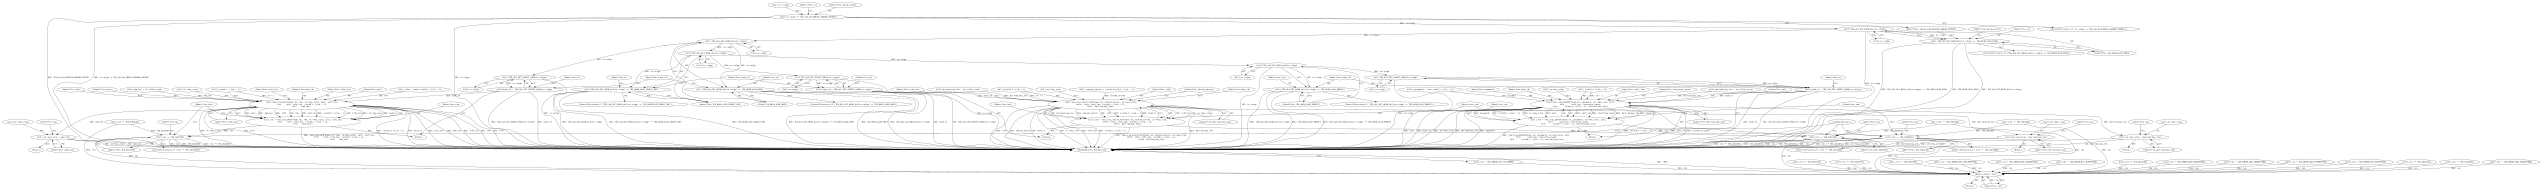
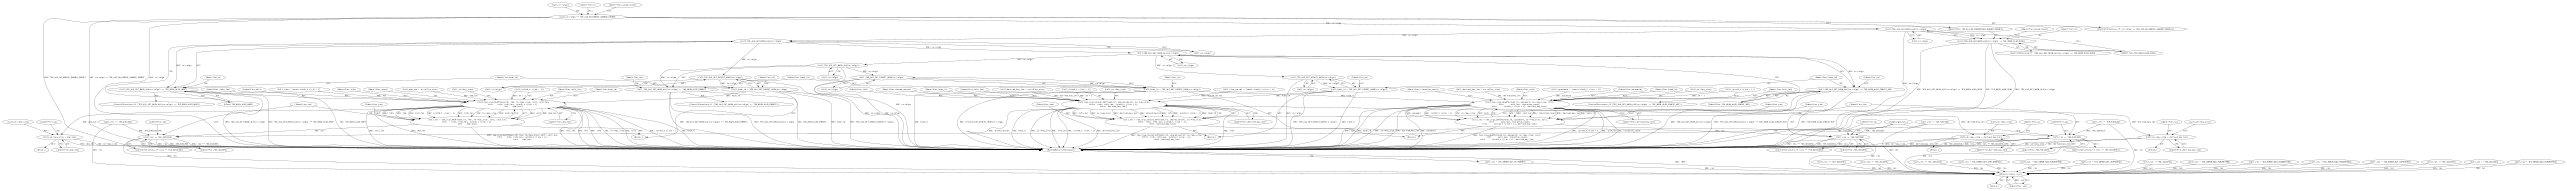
node "(Identifier,TEE_ALG_DH_DERIVE_SHARED_SECRET)": label "(Identifier,TEE_ALG_DH_DERIVE_SHARED_SECRET)" -> "(Identifier,TEE_ALG_DH_PARAMETERS_SHARED_SECRET)"
node "(Call,*shared_secret = (const uint8_t *)(ss + 1))": label "(Call,*shared_secret = (const uint8_t *)(ss + 1))" -> "(Call,*len_secret = (const uint8_t *)(ss + 1))"
node "(Call,*password = (out uint8_t *)(ss + 1))": label "(Call,*password = (out uint8_t *)(ss + 1))" -> "(Call,*password = (const uint8_t *)(ss + 1))"
node "(Identifier,TEE_MAIN_ALGO_PBKDF2)": removed
